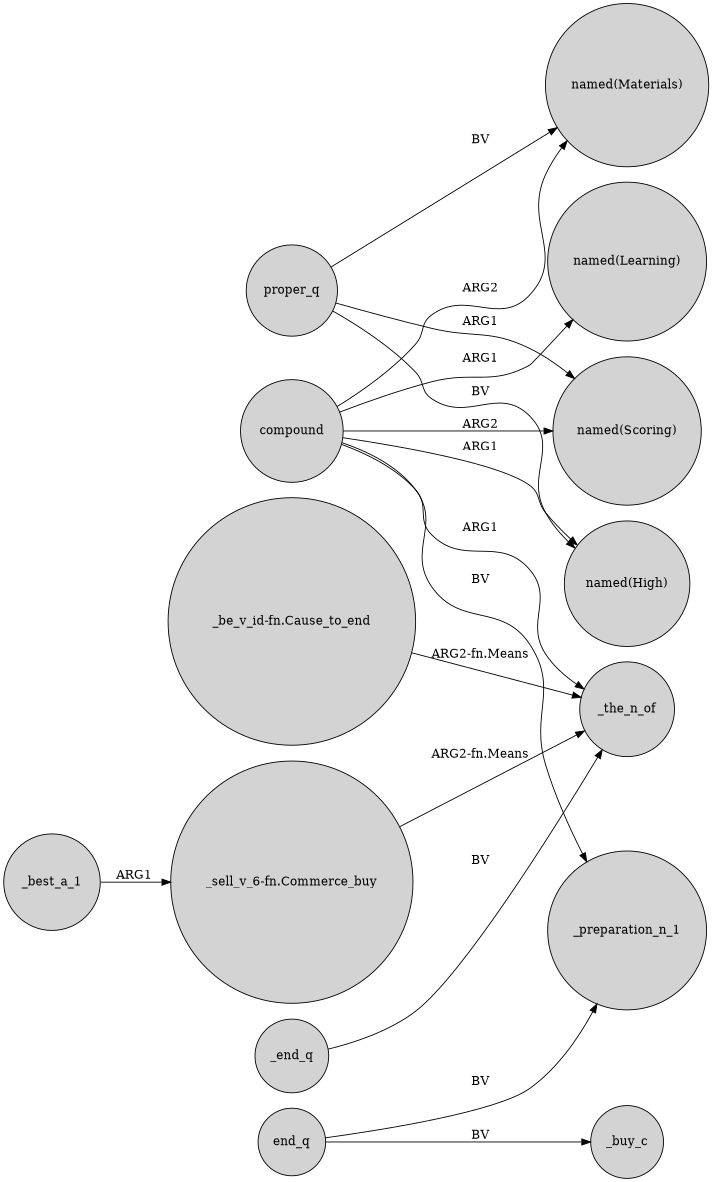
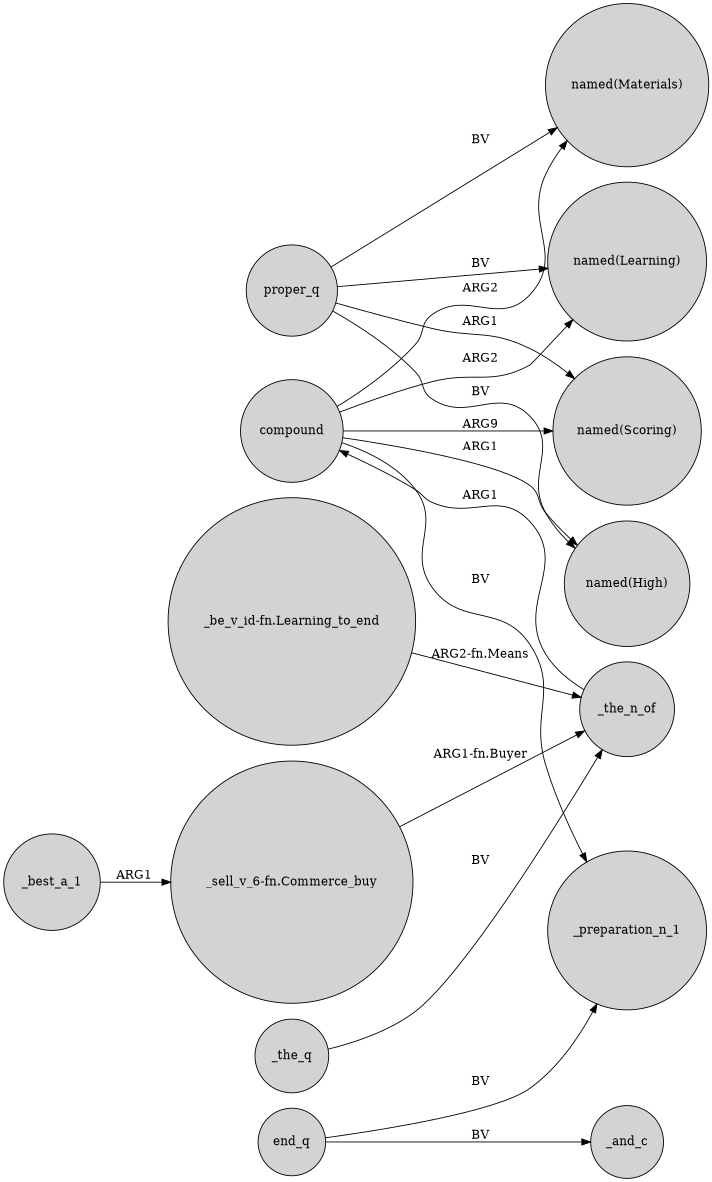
edge "proper_q" -> "named(Learning)": added, label "BV"
edge "compound" -> "named(Learning)": label "ARG1" -> "ARG2"
edge "compound" -> "named(Scoring)": label "ARG2" -> "ARG9"
edge "compound" -> "_the_n_of": reversed
node "_be_v_id-fn.Cause_to_end": label "_be_v_id-fn.Cause_to_end" -> "_be_v_id-fn.Learning_to_end"
edge "_sell_v_6-fn.Commerce_buy" -> "_the_n_of": label "ARG2-fn.Means" -> "ARG1-fn.Buyer"
node "_end_q": label "_end_q" -> "_the_q"
node "_buy_c": label "_buy_c" -> "_and_c"
